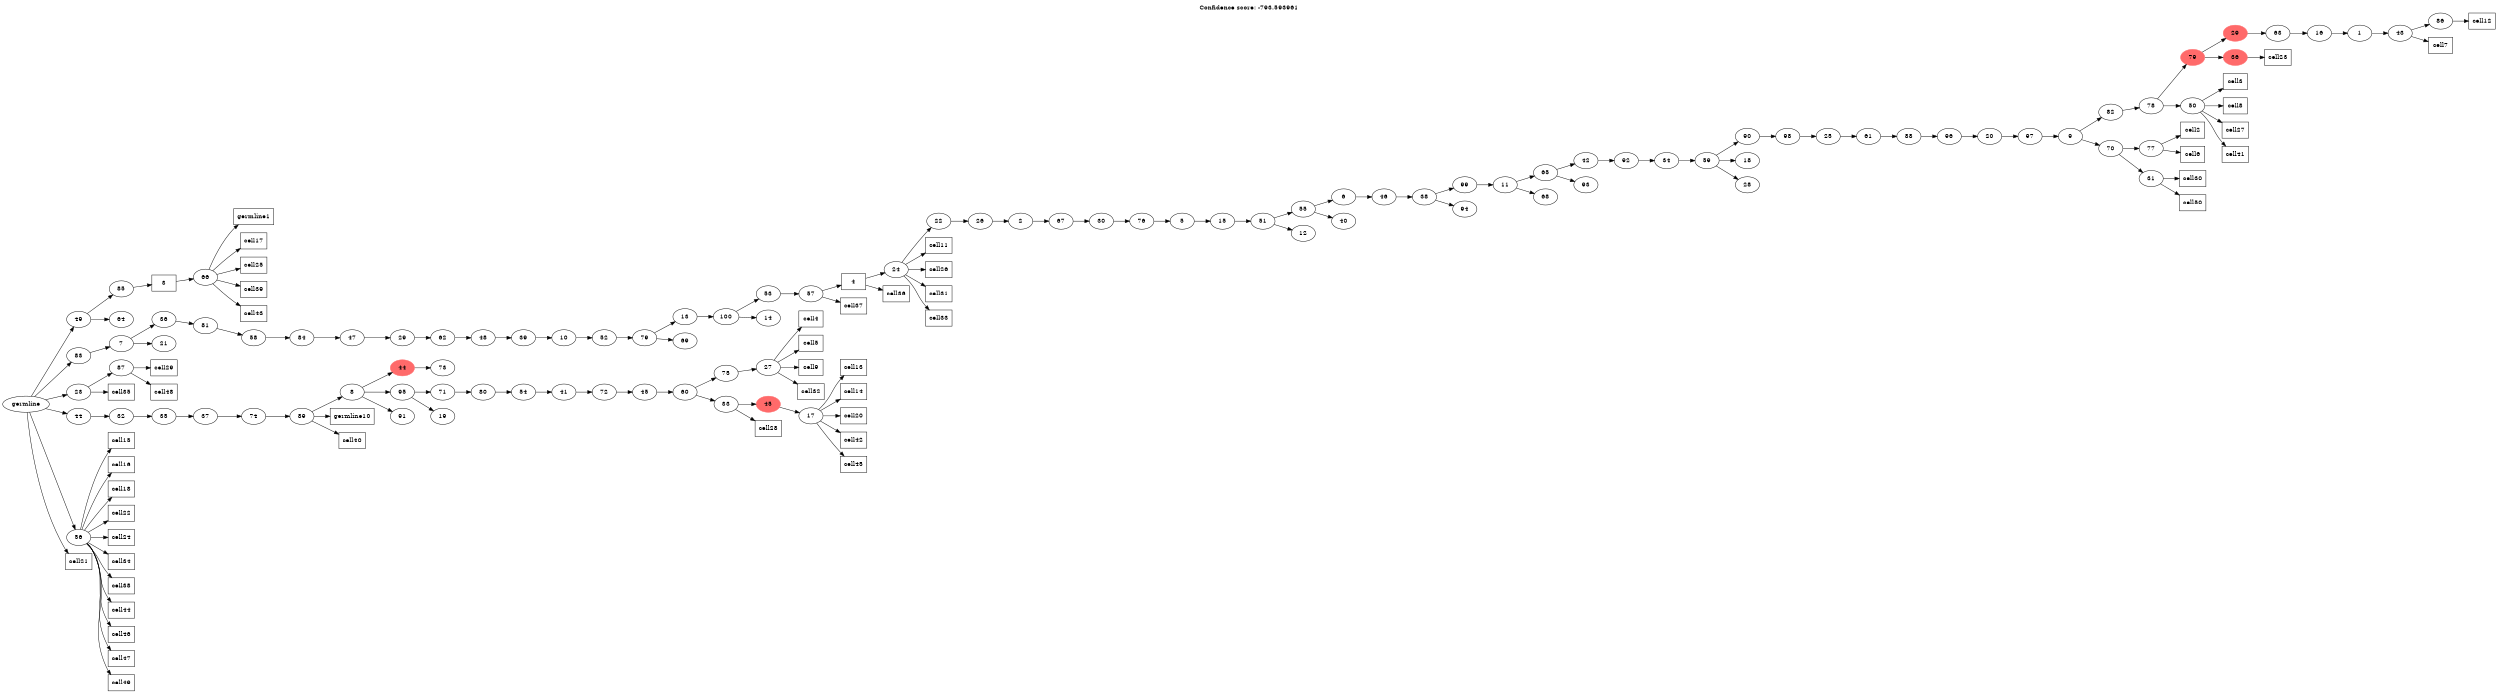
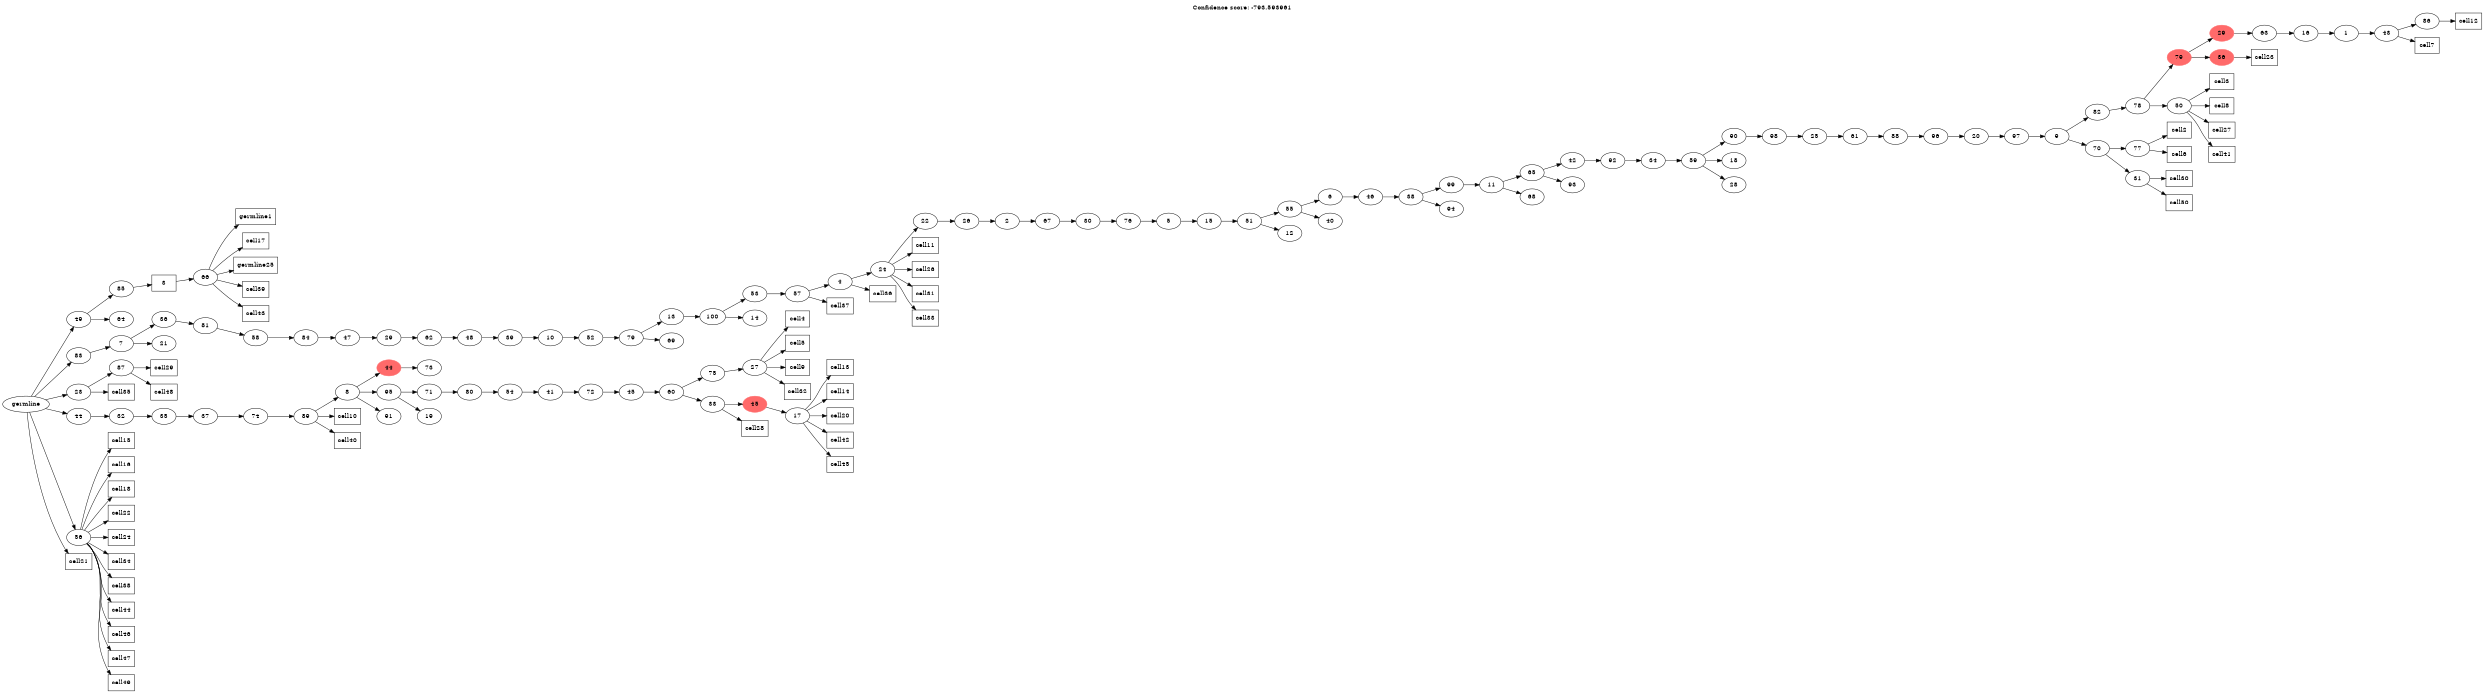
node "cell25": label "cell25" -> "germline25"
node "4": shape box -> ellipse
node "germline10": label "germline10" -> "cell10"
